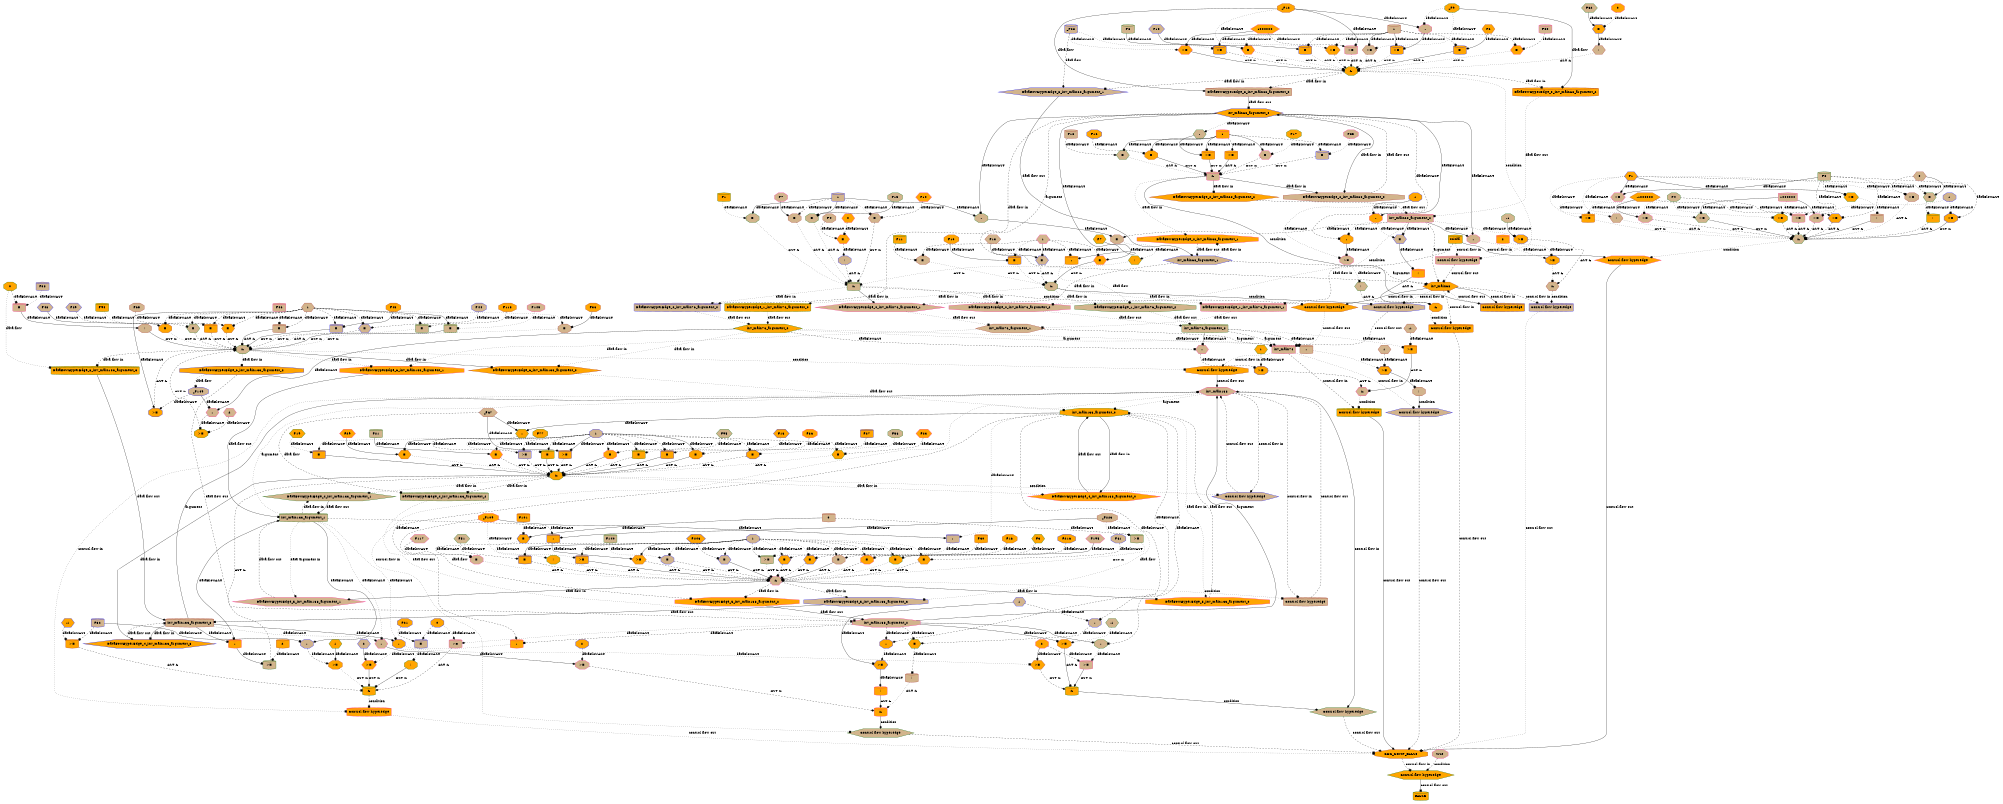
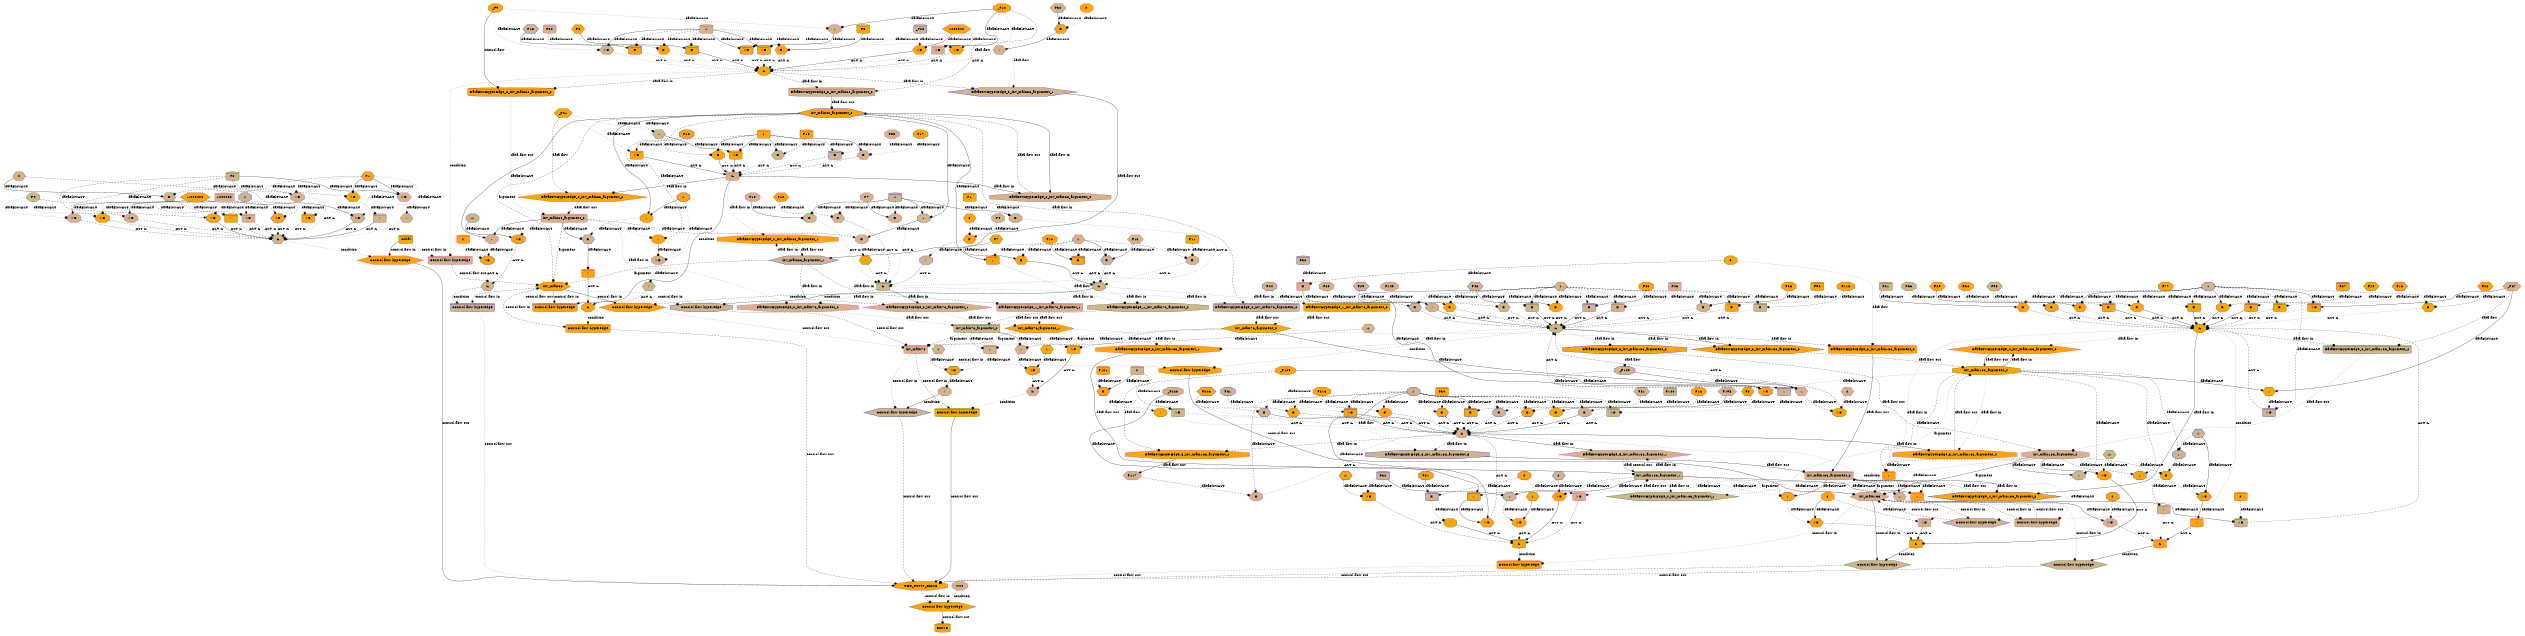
edge "_P12" -> "DataFowHyperEdge_3_inv_main68_argument_0": style solid -> dashed
node "P8": fillcolor tan -> orange
edge "_P9" -> "DataFowHyperEdge_3_inv_main68_argument_2": label "data flow" -> "control flow"
edge "_P28" -> "DataFowHyperEdge_3_inv_main68_argument_1": style dashed -> dotted
node "_P21": added
node "P18": fillcolor tan -> orange
node "P15": color darkgreen -> deeppink
edge "inv_main68_argument_1" -> "DataFowHyperEdge_2_inv_main68_argument_1": arrowhead box -> diamond
edge "inv_main68_argument_2" -> "DataFowHyperEdge_0_inv_main76_argument_2": label "condition" -> "data flow in"
edge "Initial" -> "DataFowHyperEdge_1_inv_main76_argument_1": now "inv_main68_argument_1" -> "DataFowHyperEdge_1_inv_main76_argument_1"
edge "DataFowHyperEdge_1_inv_main76_argument_2" -> "inv_main76_argument_2": style dotted -> dashed
edge "DataFowHyperEdge_1_inv_main76_argument_1" -> "inv_main76_argument_1": arrowhead box -> diamond
node "inv_main76_argument_1": fillcolor tan -> orange
edge "inv_main76_argument_1" -> "inv_main76": arrowhead box -> diamond
node "DataFowHyperEdge_6_inv_main133_argument_3": color darkgreen -> deeppink
edge "DataFowHyperEdge_6_inv_main133_argument_0" -> "inv_main133_argument_0": style dotted -> dashed
edge "inv_main133" -> "inv_main133_argument_0": reversed
edge "DataFowHyperEdge_4_inv_main133_argument_1" -> "inv_main133_argument_1": style solid -> dotted
node "P216": color blue -> brown
edge "DataFowHyperEdge_5_inv_main133_argument_1" -> "inv_main133_argument_1": label "data flow out" -> "data control out"
edge "inv_main133_argument_1" -> "DataFowHyperEdge_5_inv_main133_argument_1": label "data argument in" -> "data flow in"
edge "DataFowHyperEdge_5_inv_main133_argument_2" -> "inv_main133_argument_2": now "DataFowHyperEdge_5_inv_main133_argument_2" -> "P117"
